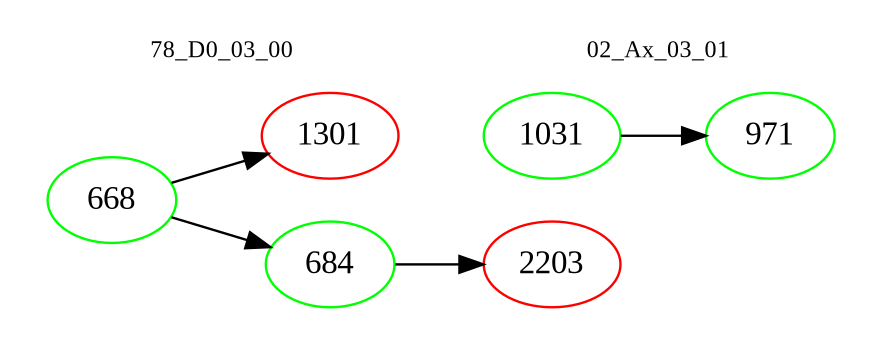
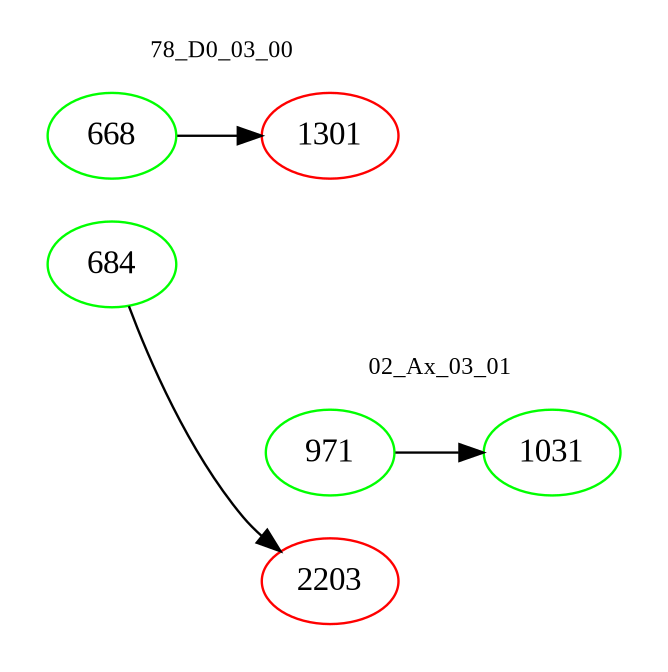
edge "1031" -> "971": reversed
edge "668" -> "684": removed
